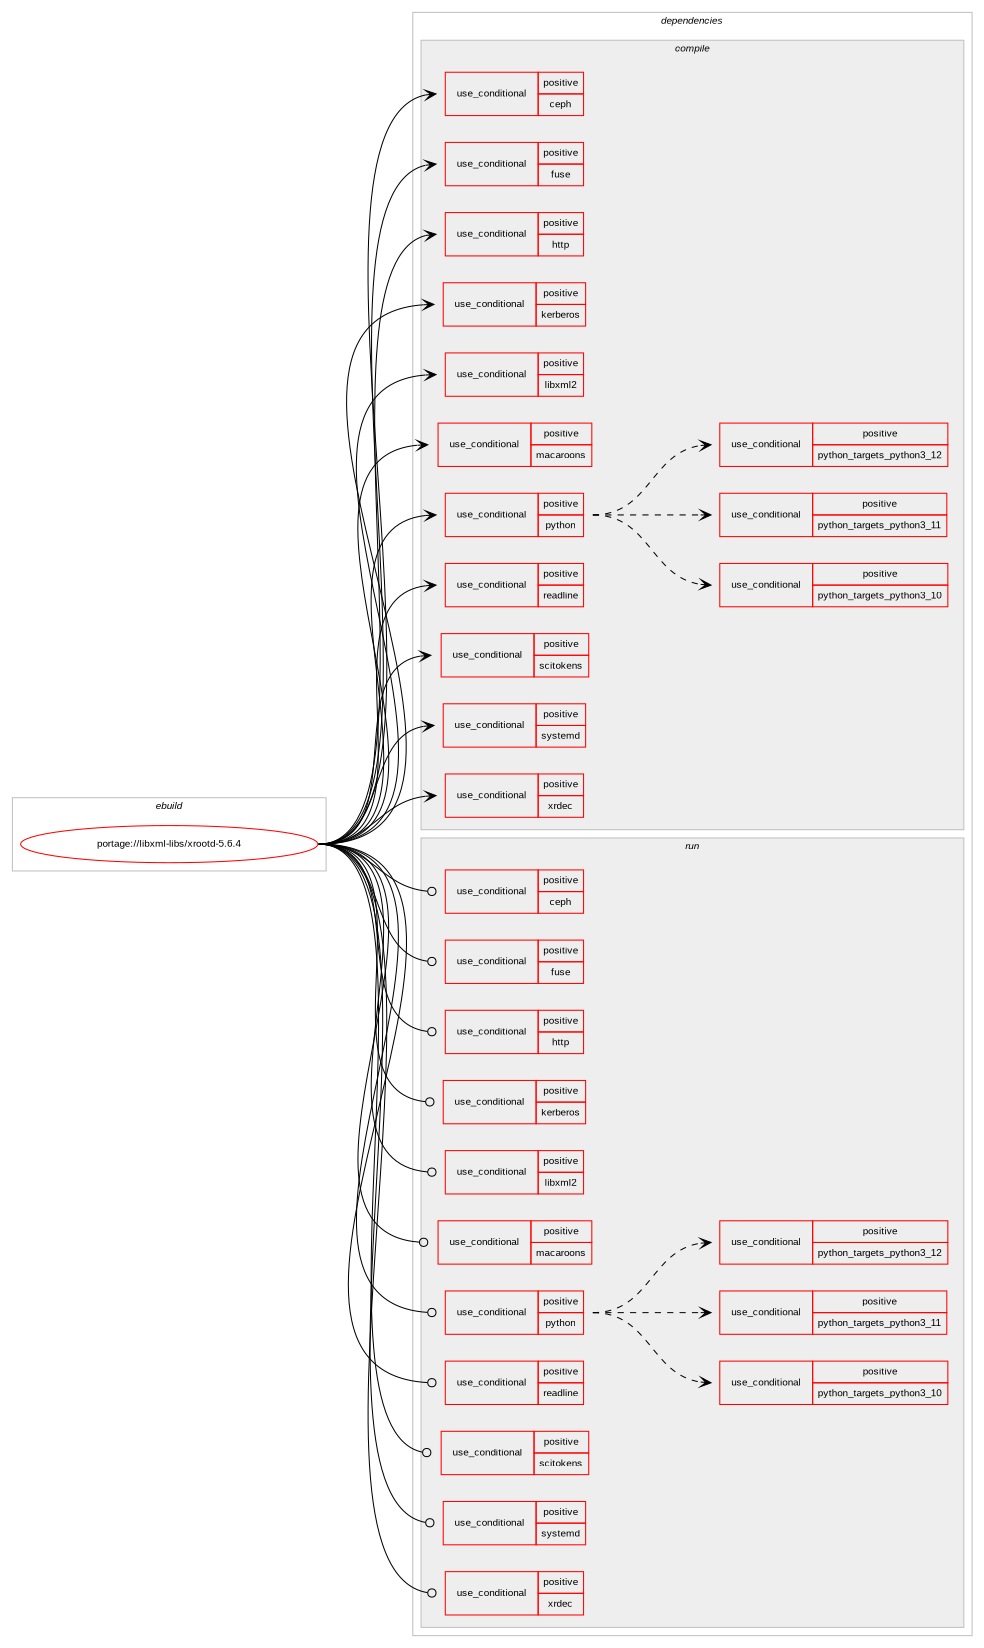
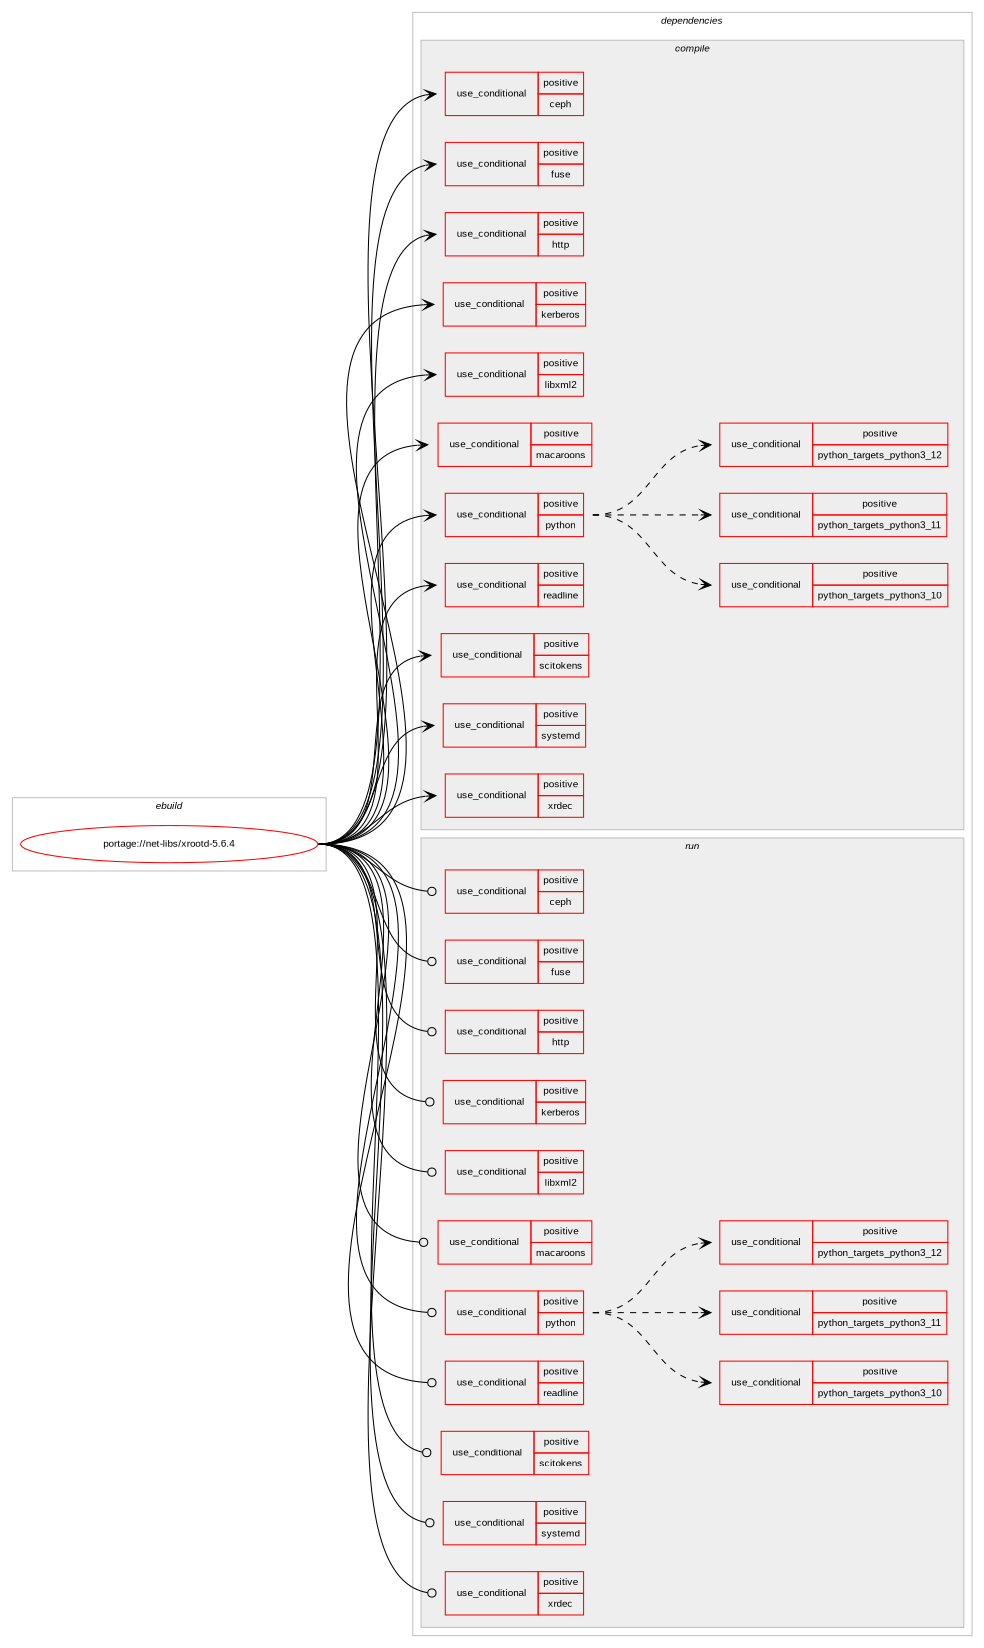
node "portage://libxml-libs/xrootd-5.6.4": label "portage://libxml-libs/xrootd-5.6.4" -> "portage://net-libs/xrootd-5.6.4"
